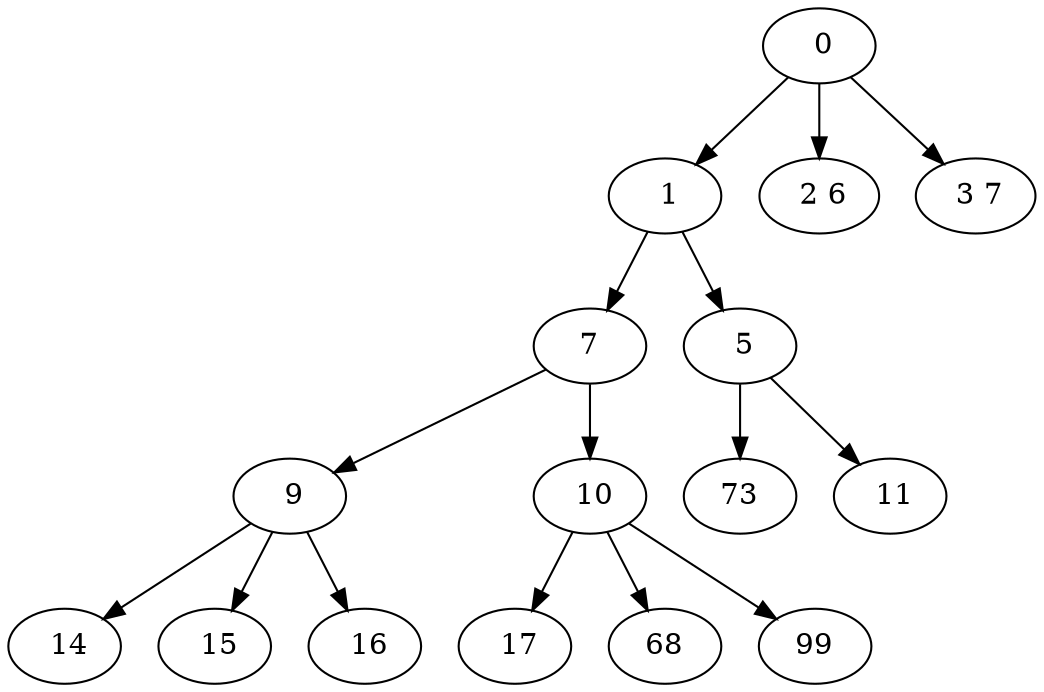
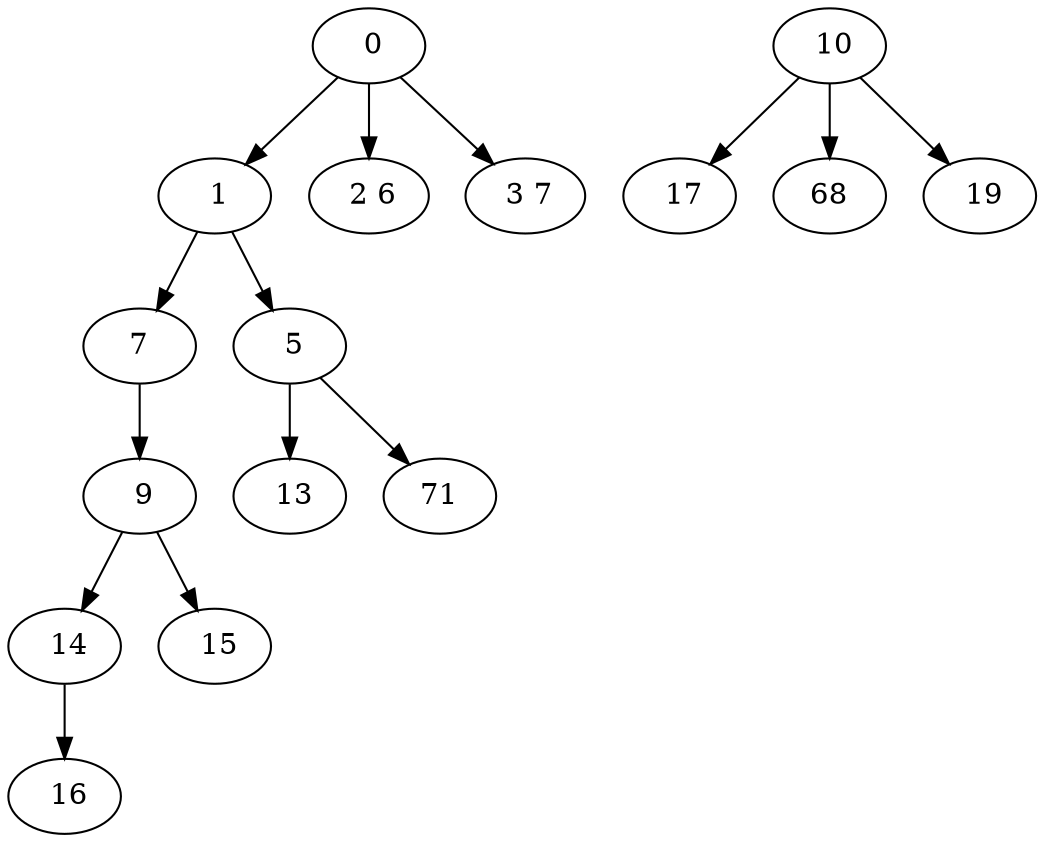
edge "7" -> "10": removed
node "73": label "73" -> "13"
node "11": label "11" -> "71"
edge "9" -> "16": now "14" -> "16"
node "99": label "99" -> "19"
